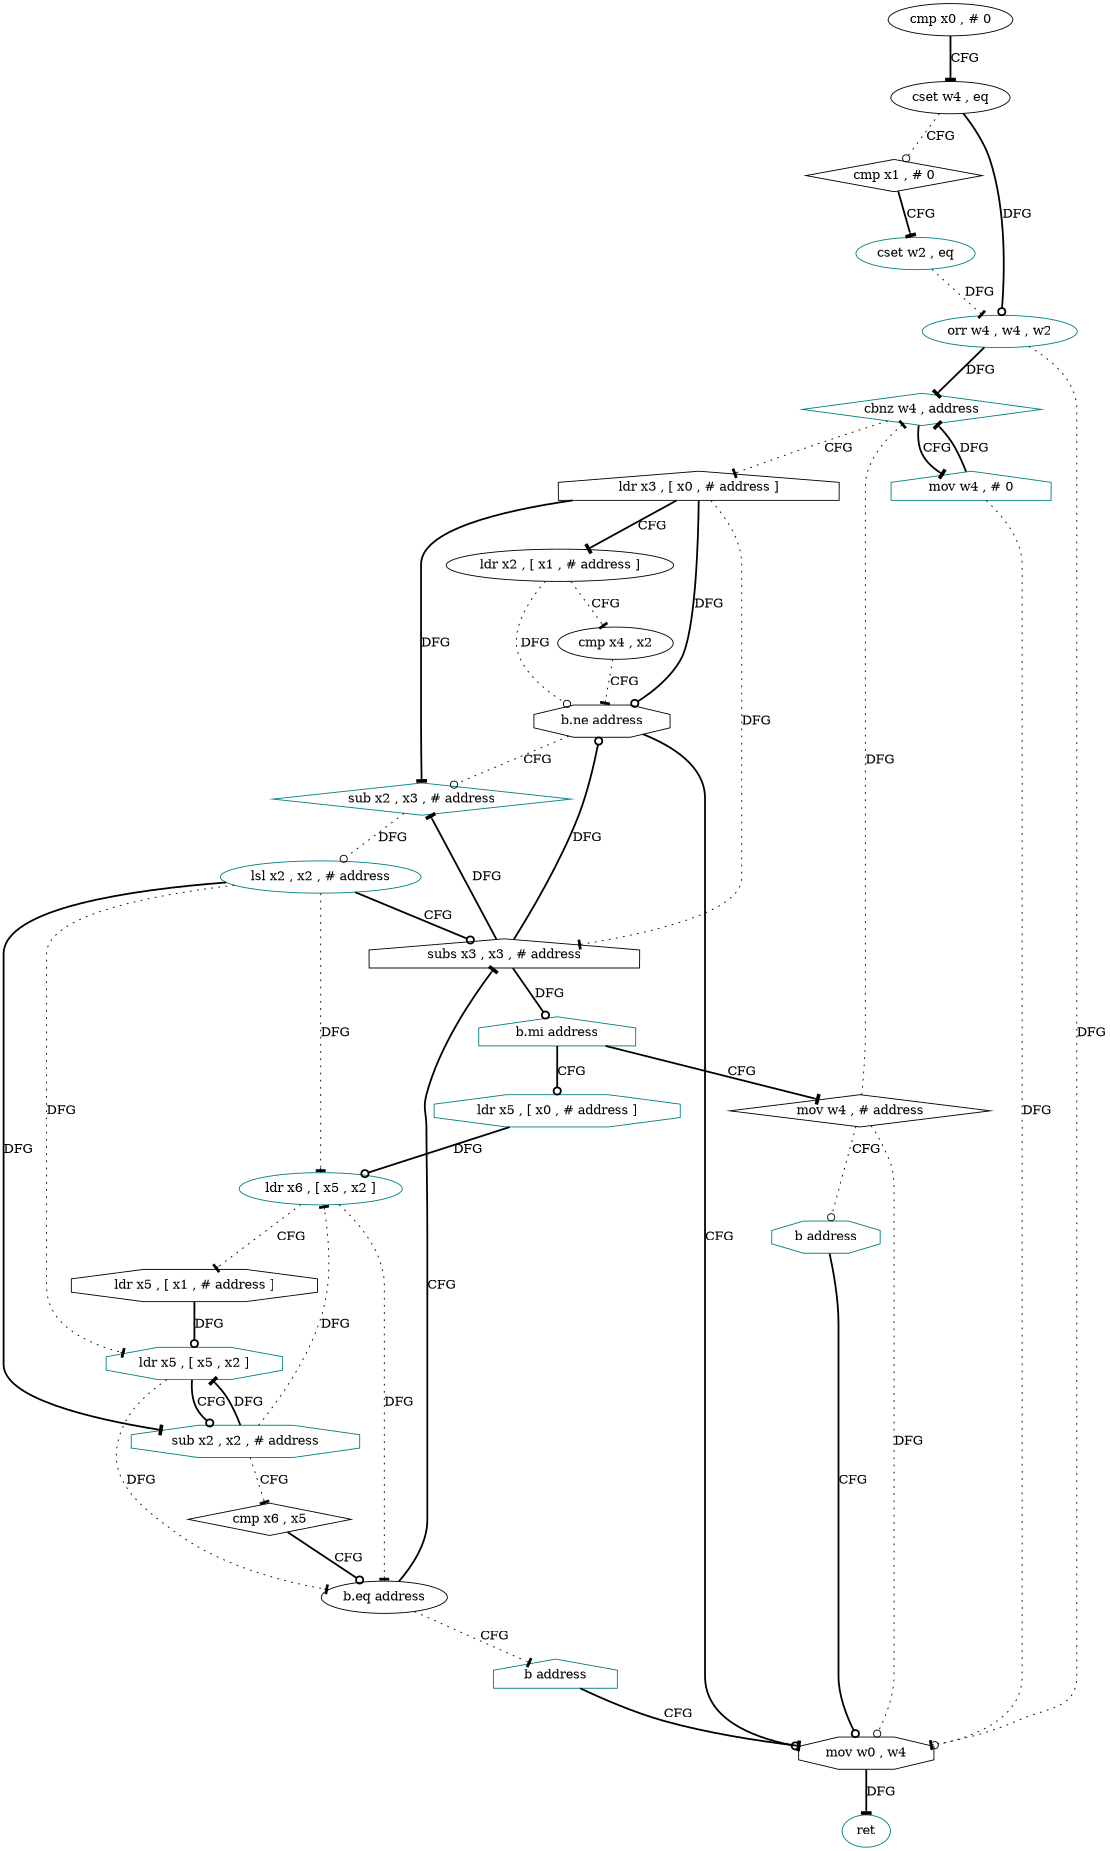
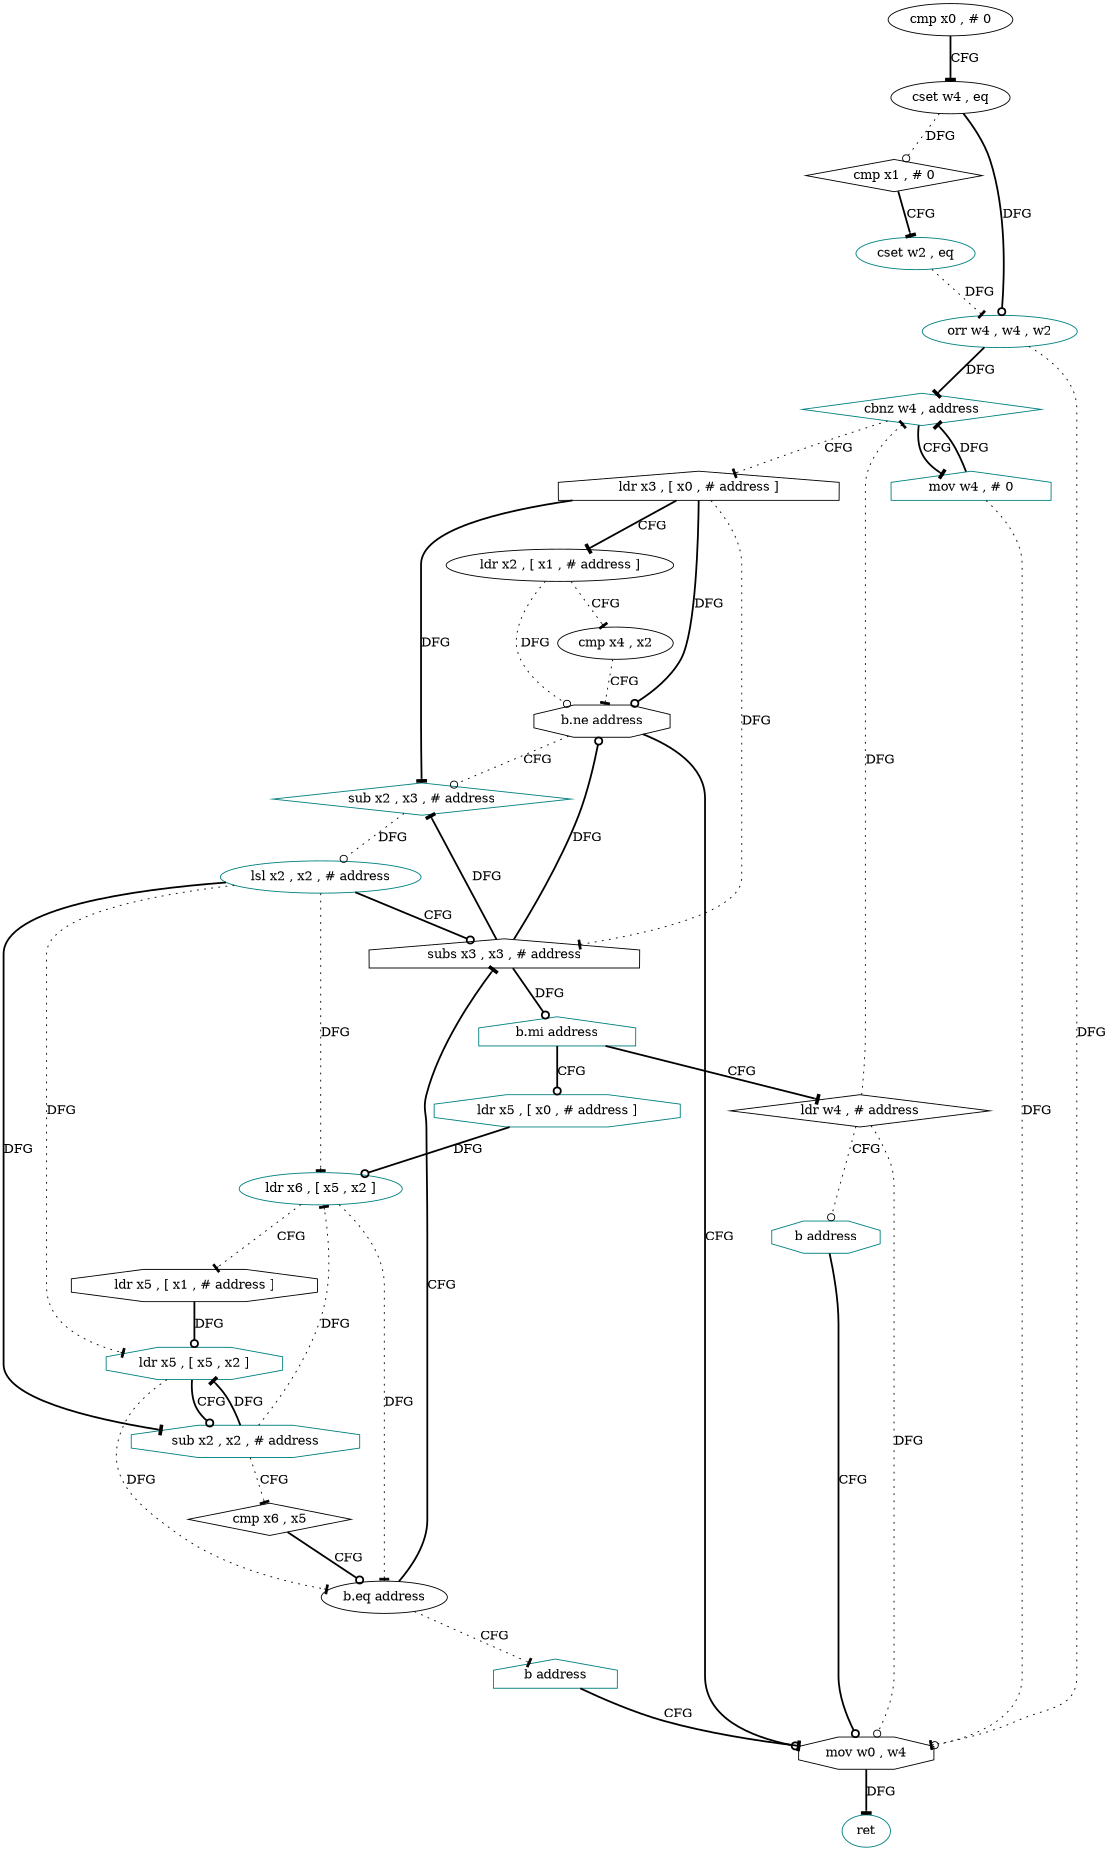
edge "cset w4 , eq" -> "cmp x1 , # 0": label "CFG" -> "DFG"
node "mov w4 , # address": label "mov w4 , # address" -> "ldr w4 , # address"
